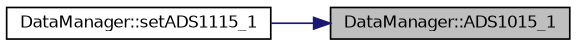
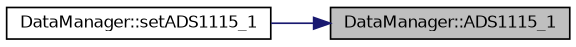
node "DataManager::ADS1015_1": label "DataManager::ADS1015_1" -> "DataManager::ADS1115_1"
